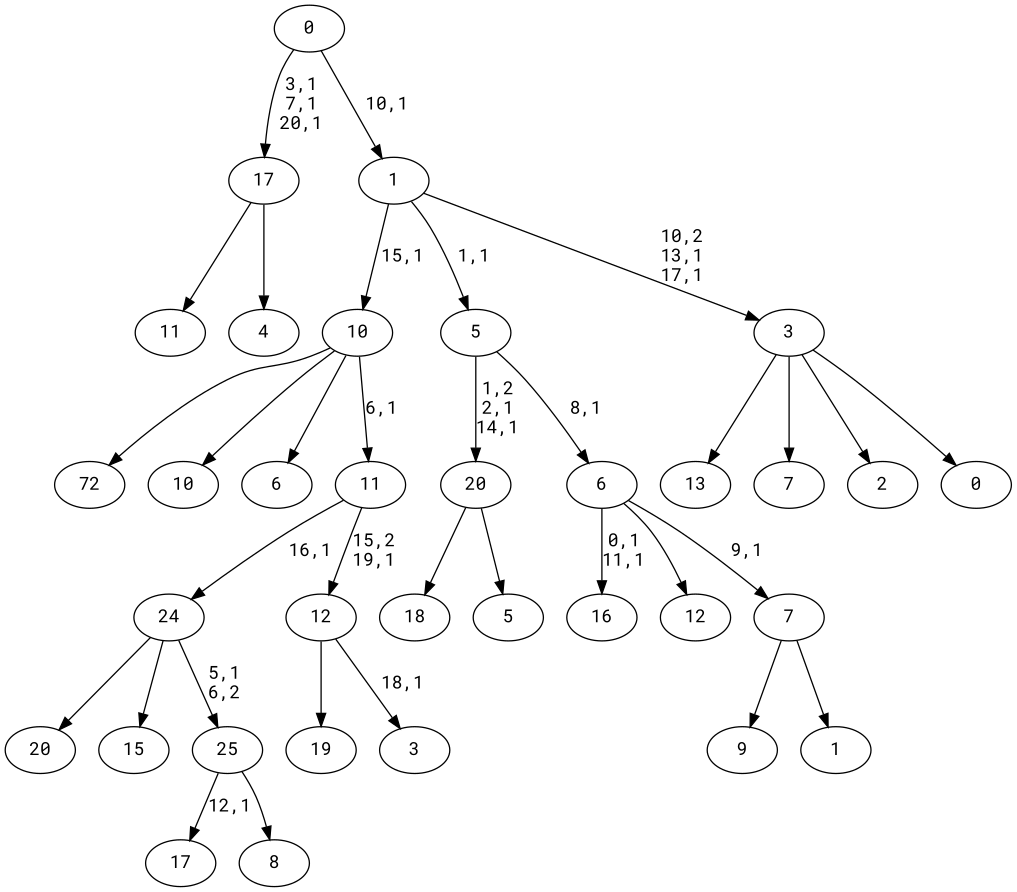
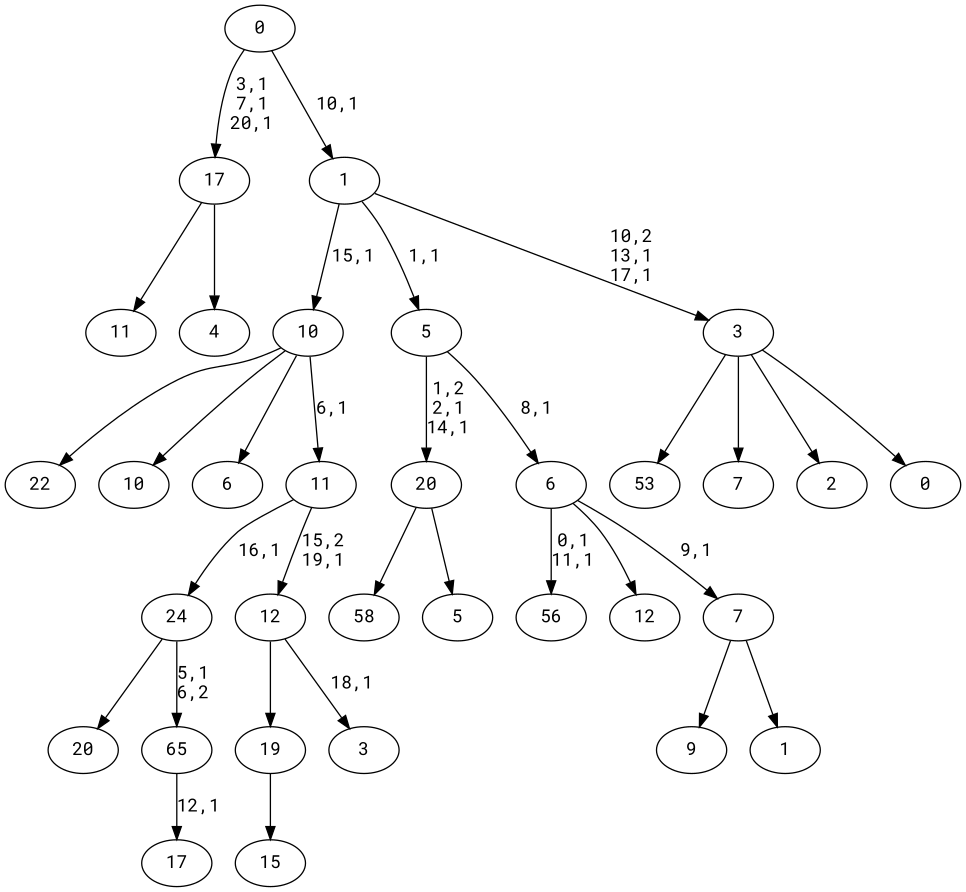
node "72": label "72" -> "22"
node "13": label "13" -> "53"
node "18": label "18" -> "58"
node "16": label "16" -> "56"
edge "24" -> "15": now "19" -> "15"
node "25": label "25" -> "65"
node "8": removed
